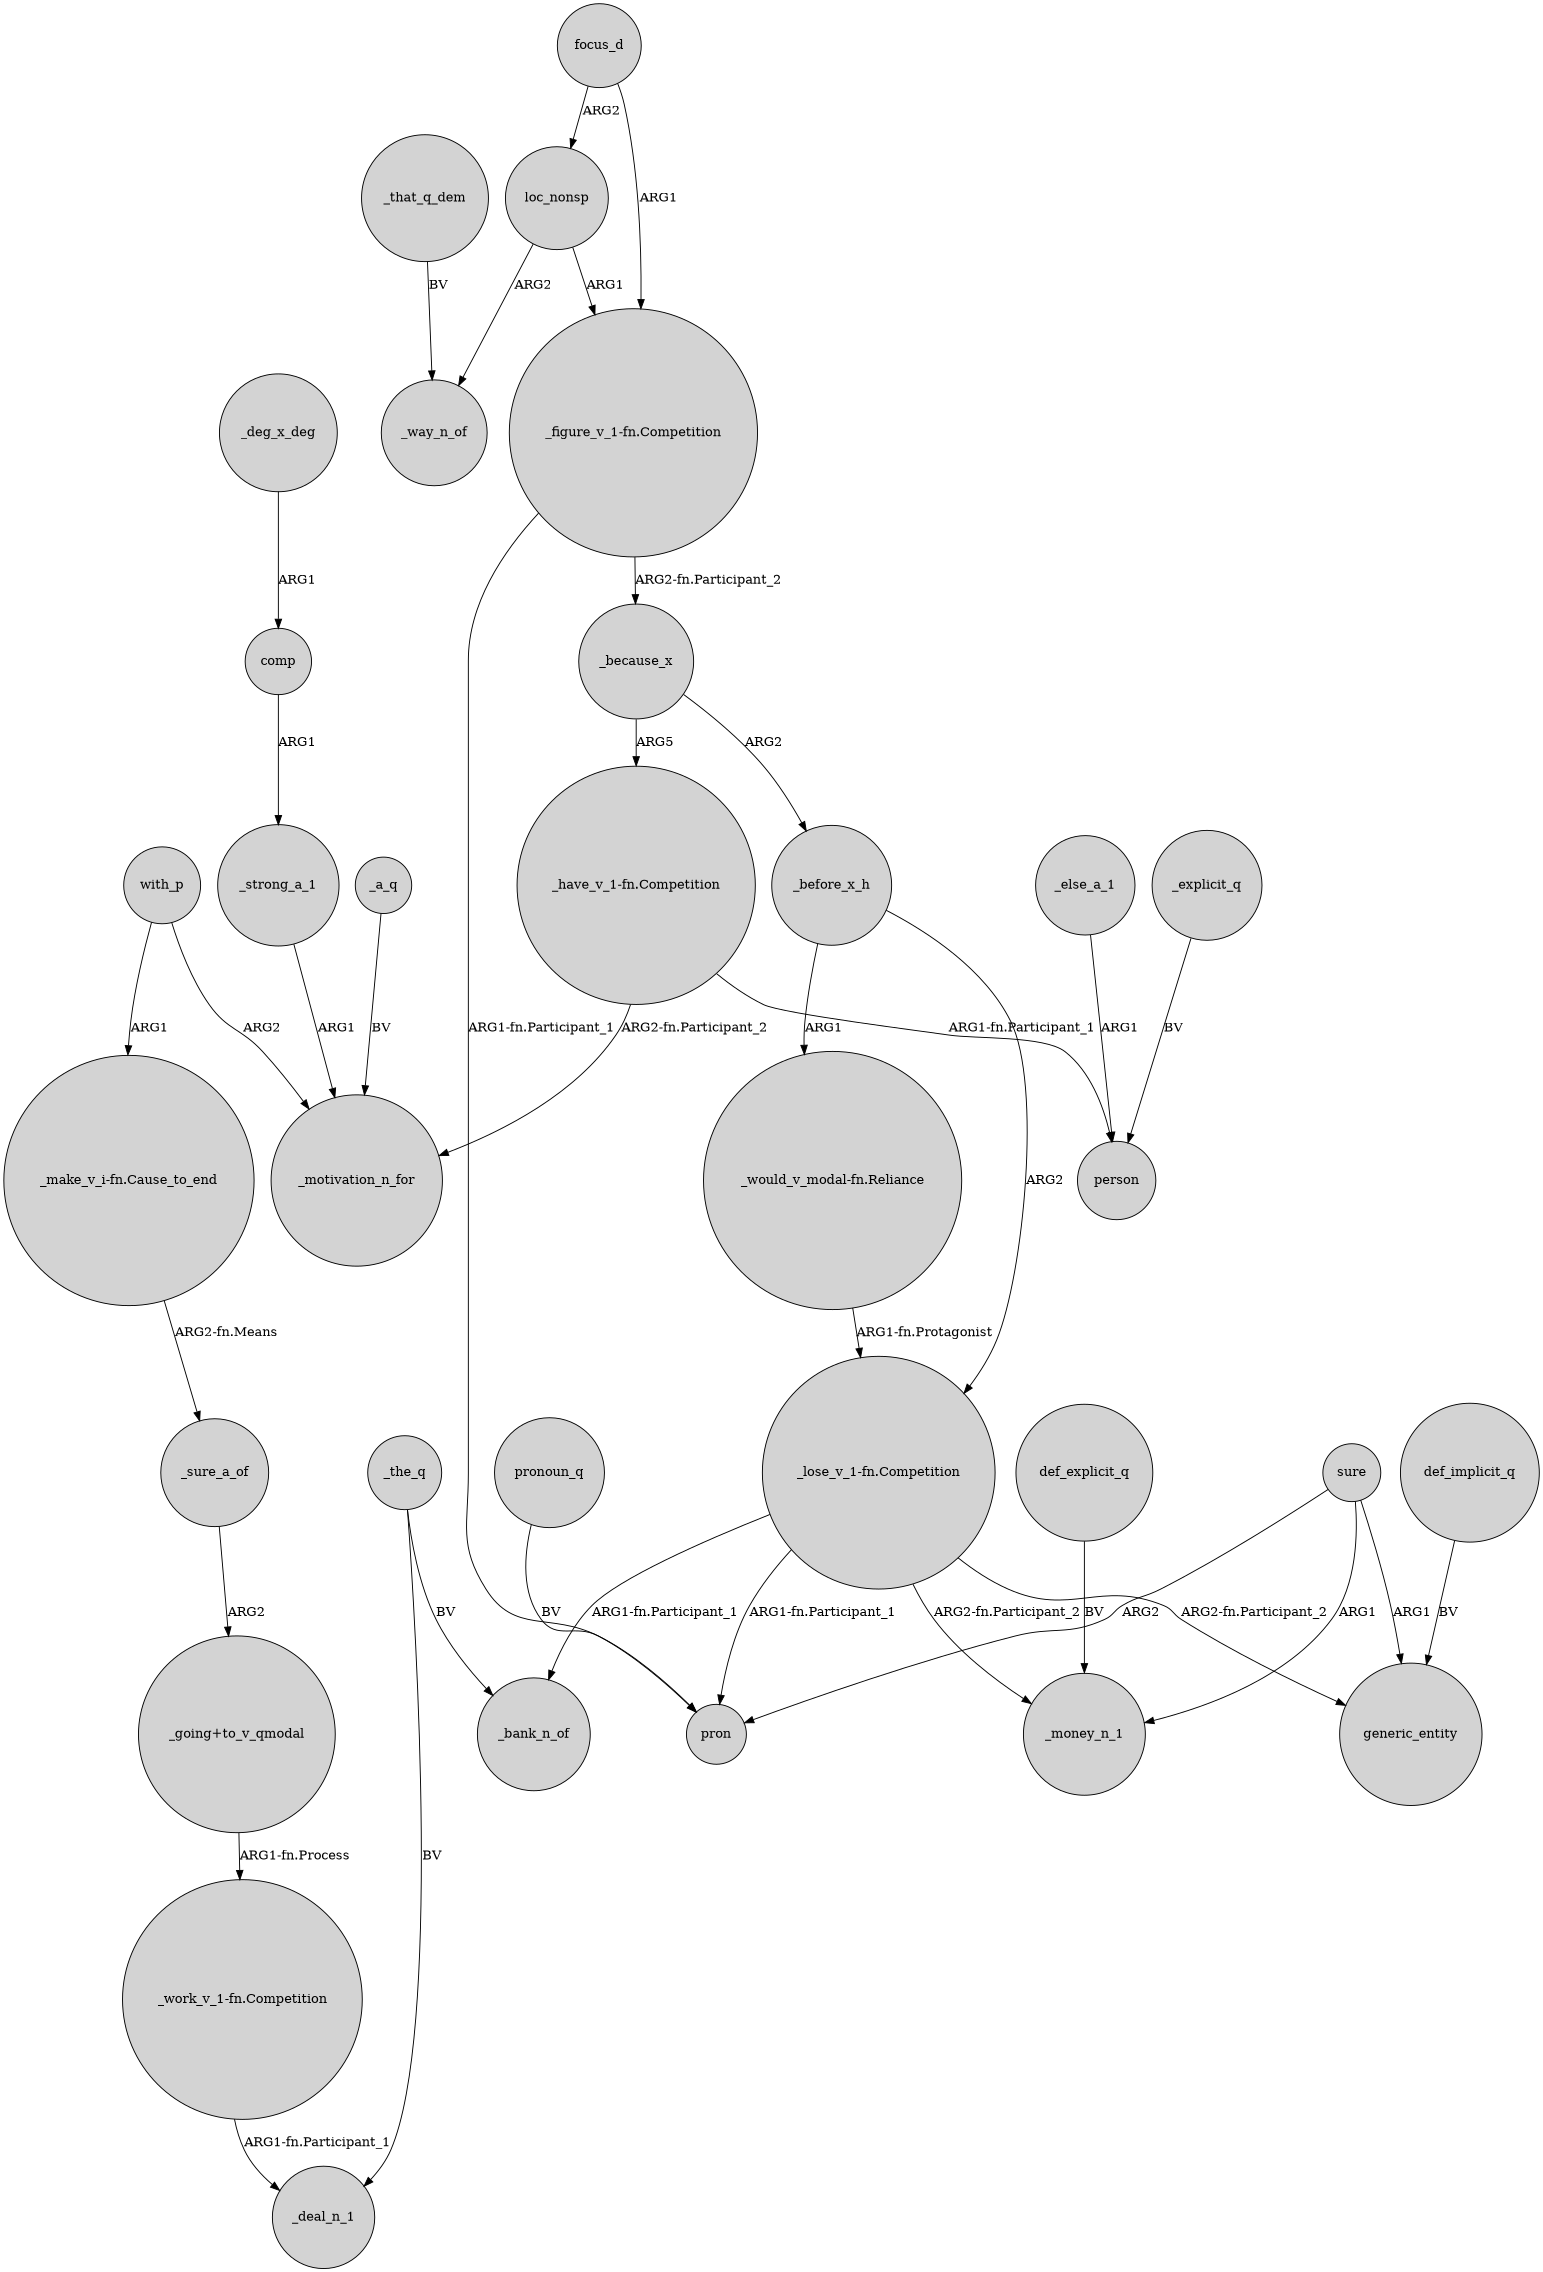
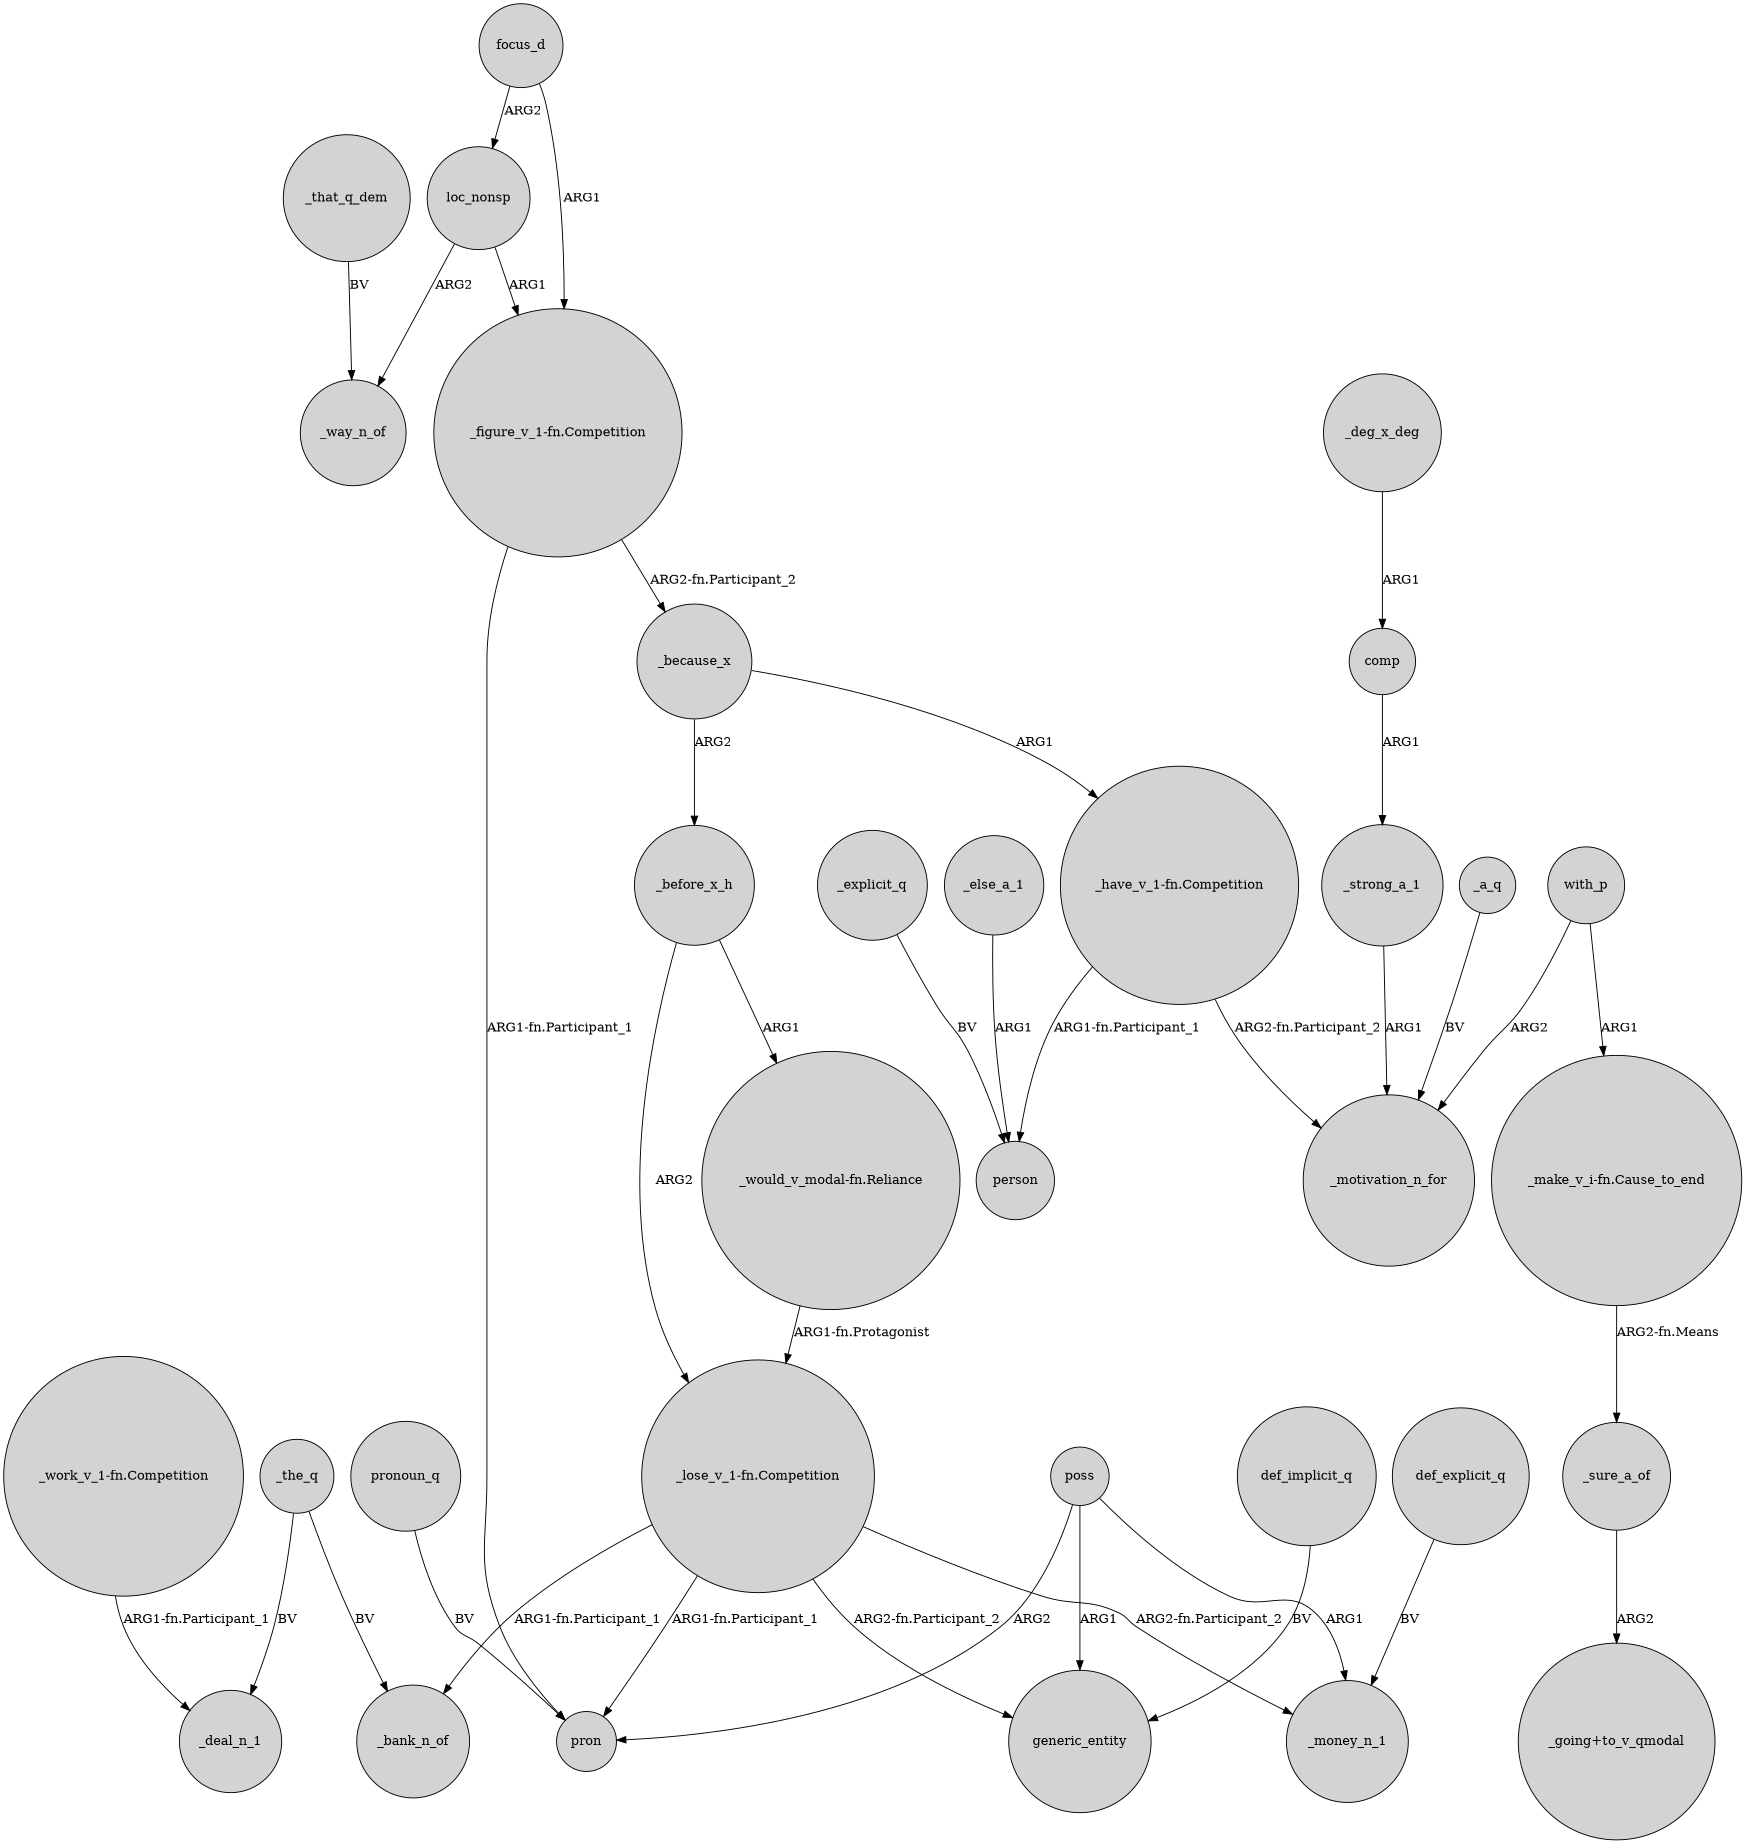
edge "_because_x" -> "_have_v_1-fn.Competition": label "ARG5" -> "ARG1"
node "sure": label "sure" -> "poss"
edge "_going+to_v_qmodal" -> "_work_v_1-fn.Competition": removed, label "ARG1-fn.Process"
